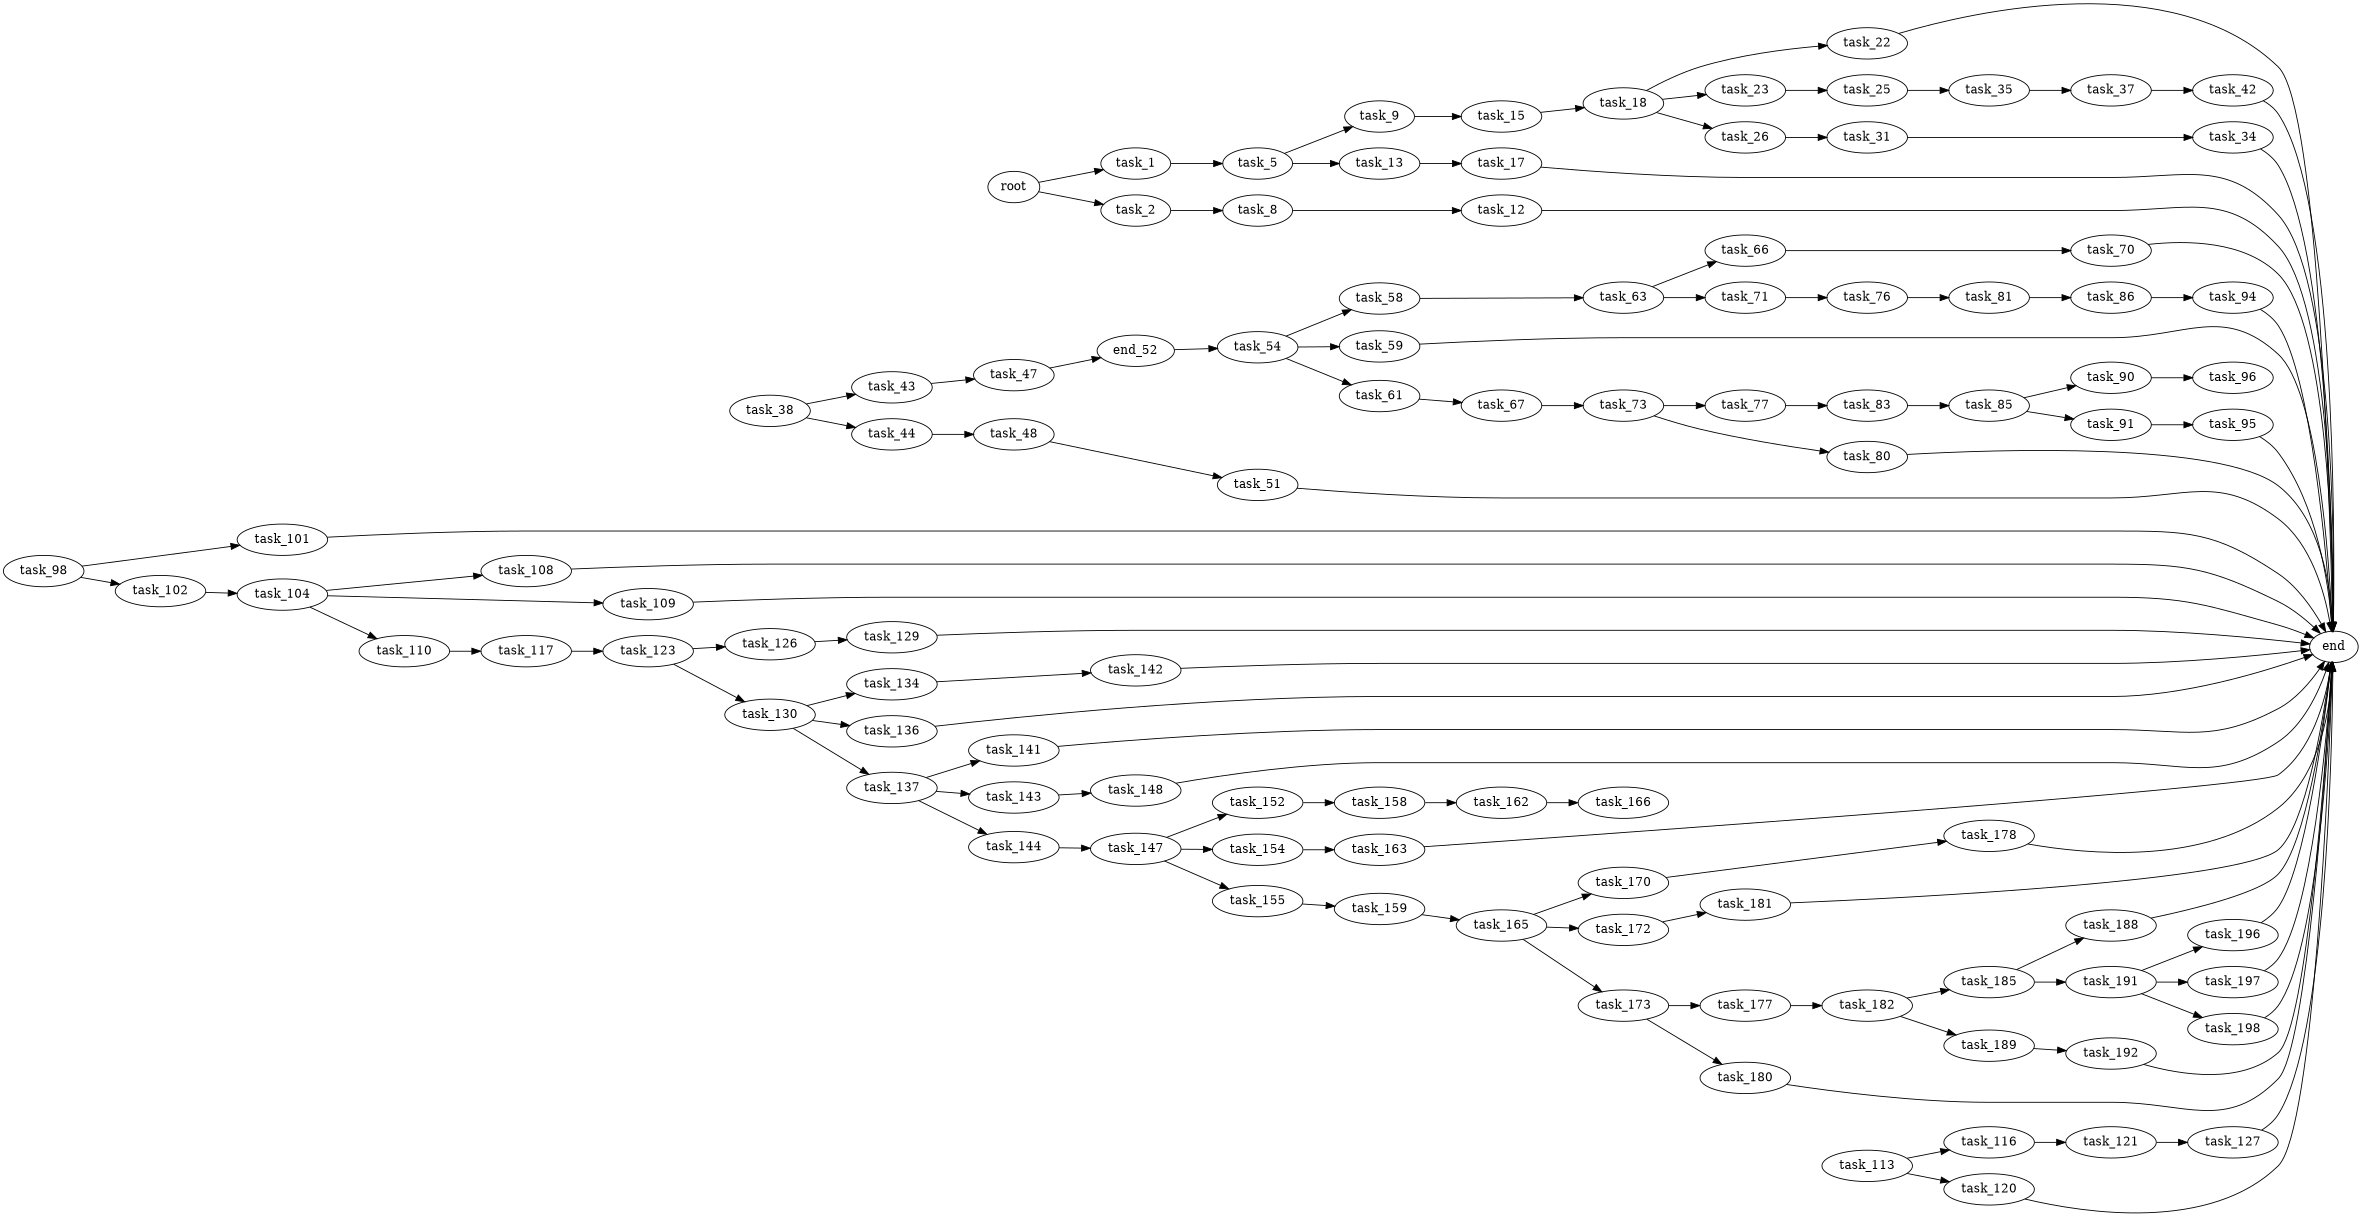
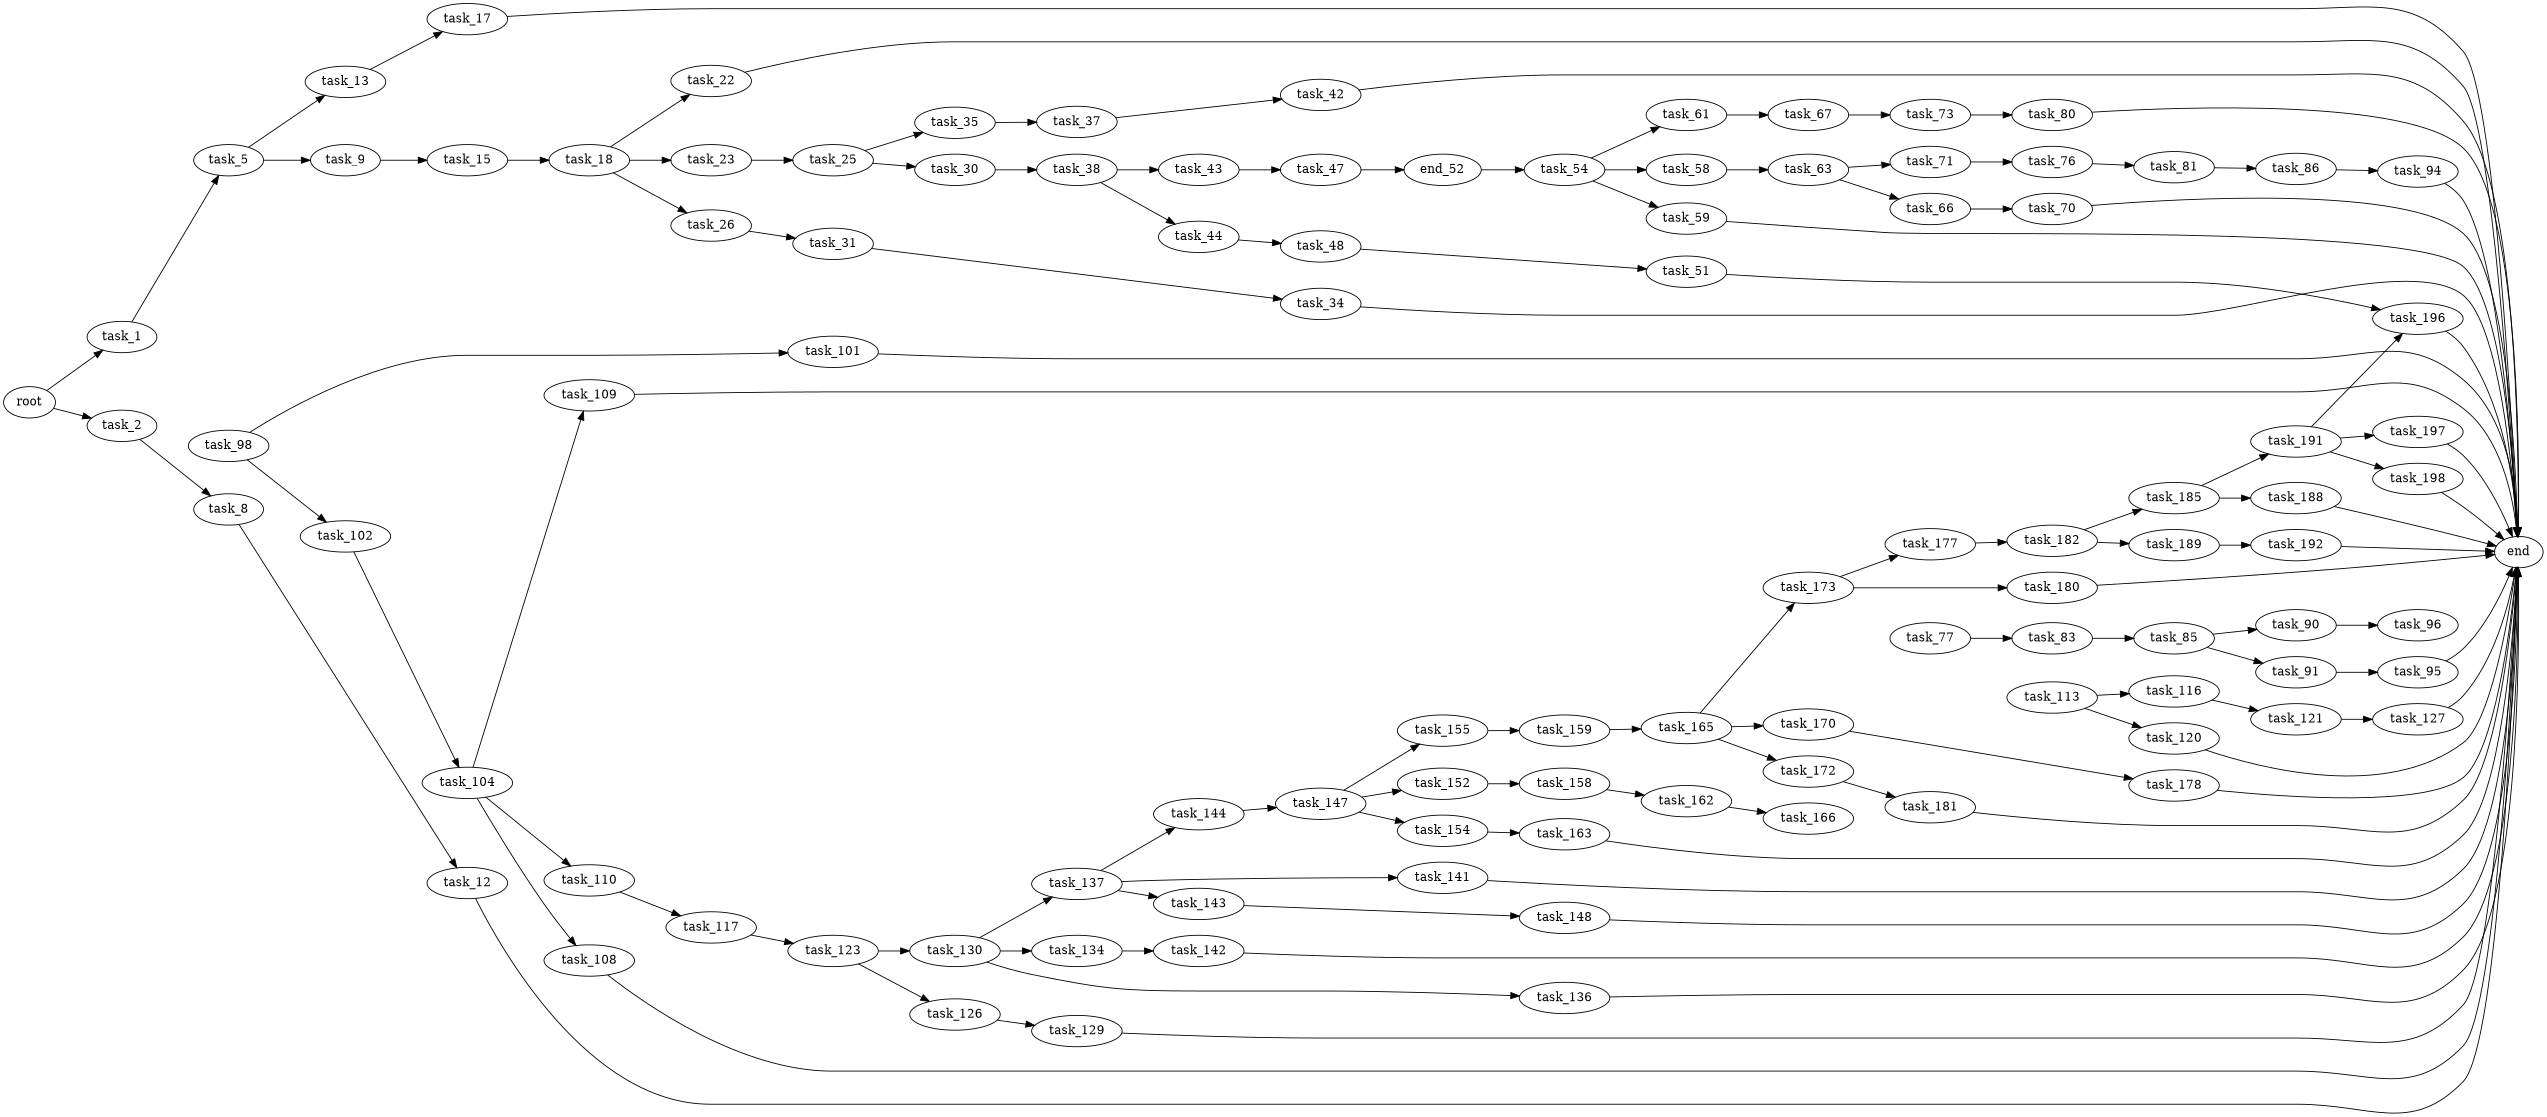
node "task_30": added
edge "task_73" -> "task_77": removed
edge "task_51" -> "end": now "task_51" -> "task_196"
